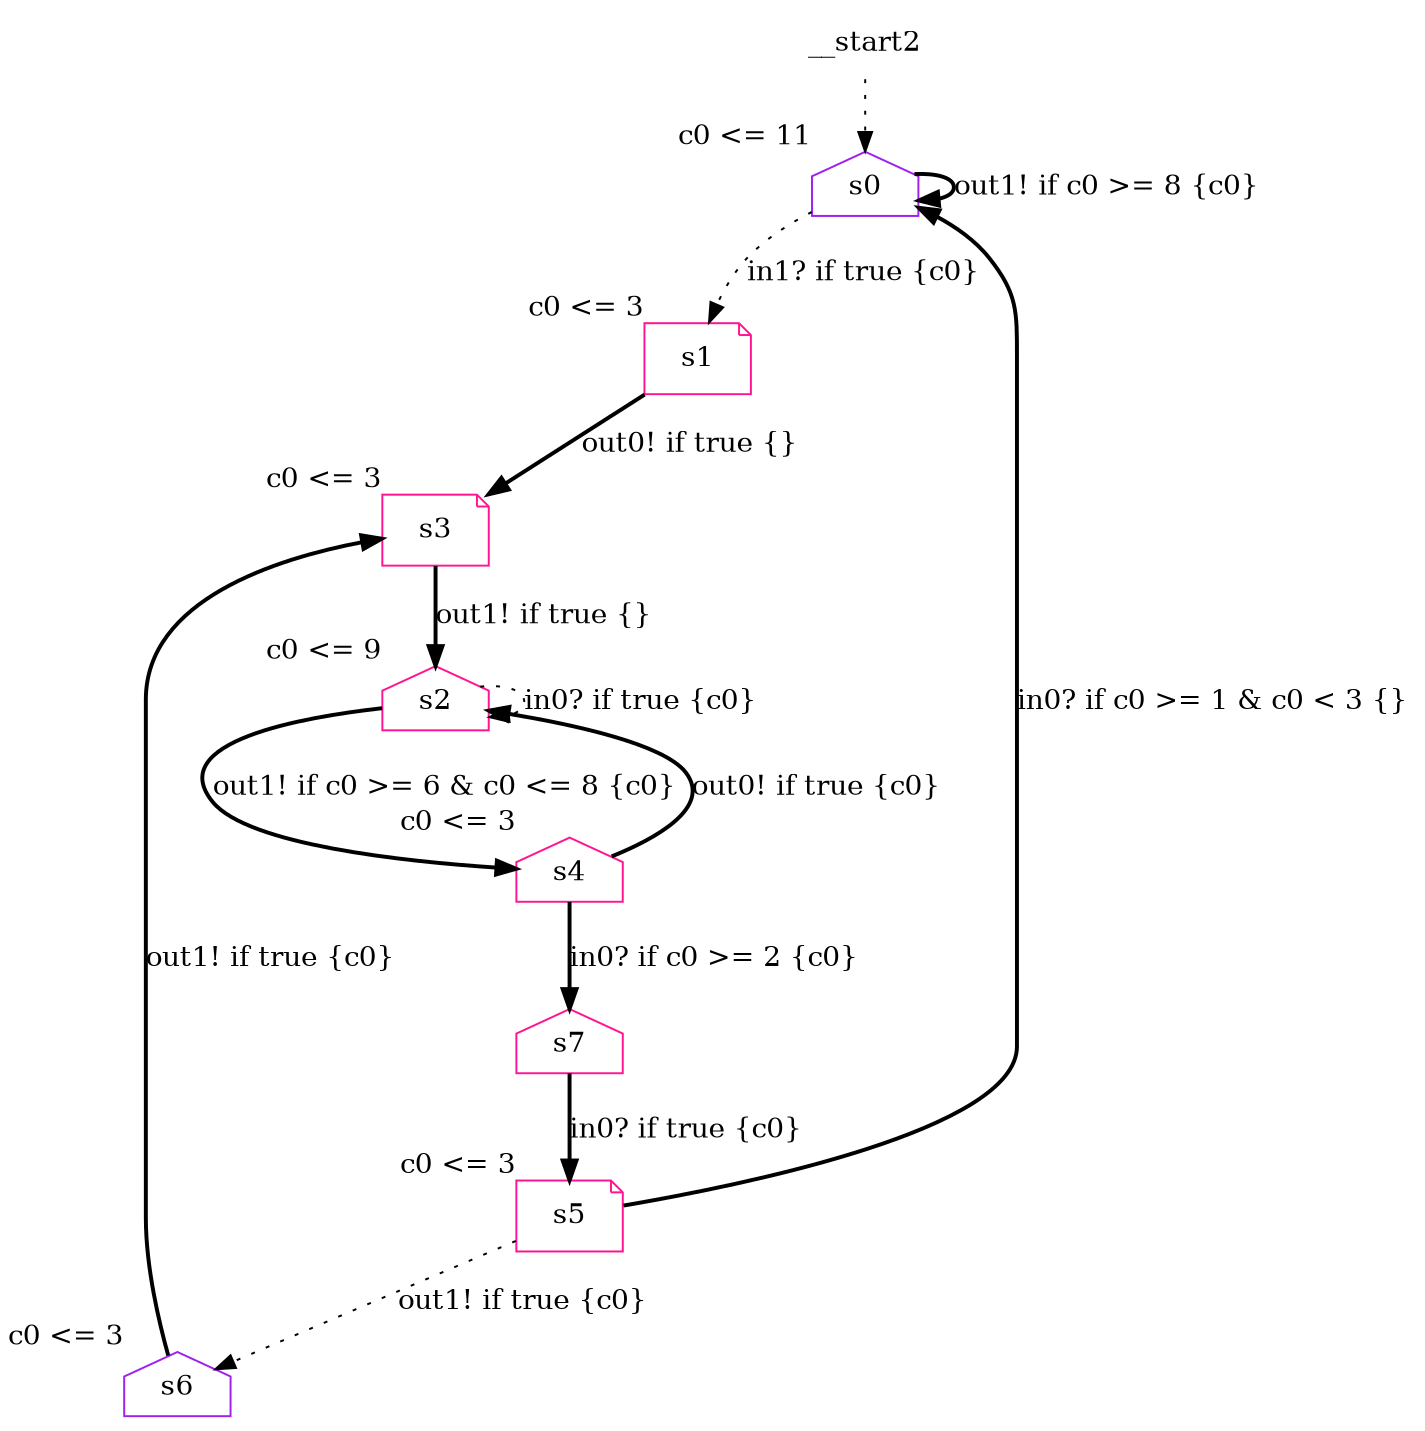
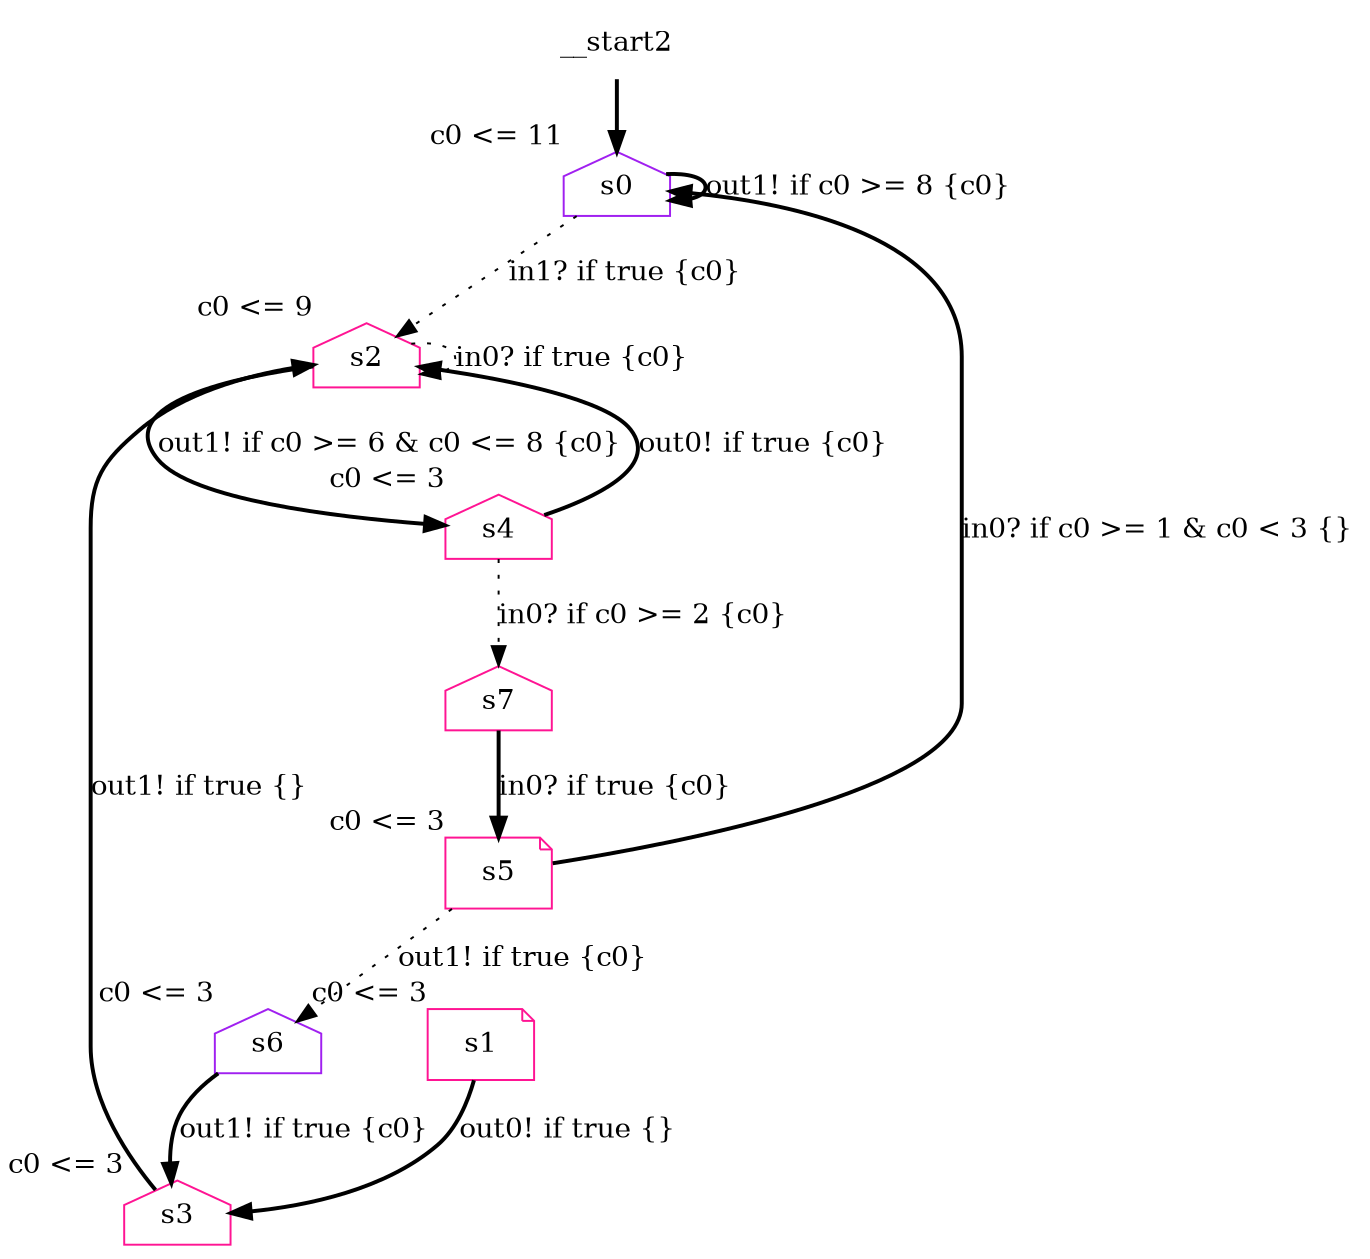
edge "__start2" -> "s0 c0 <= 11": style dotted -> bold
edge "s0 c0 <= 11" -> "s1 c0 <= 3": now "s0 c0 <= 11" -> "s2 c0 <= 9"
node "s3 c0 <= 3": shape note -> house
edge "s4 c0 <= 3" -> "s7": style bold -> dotted
